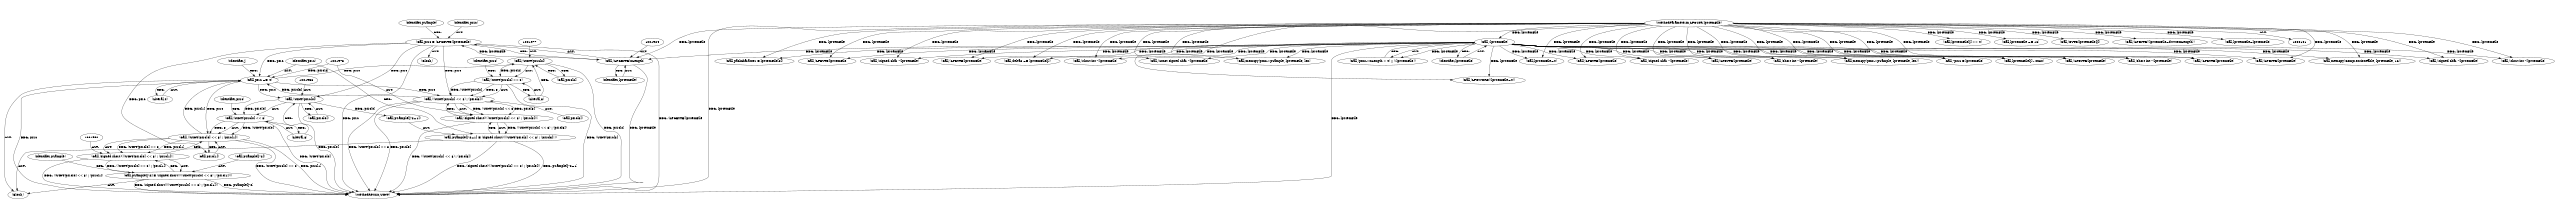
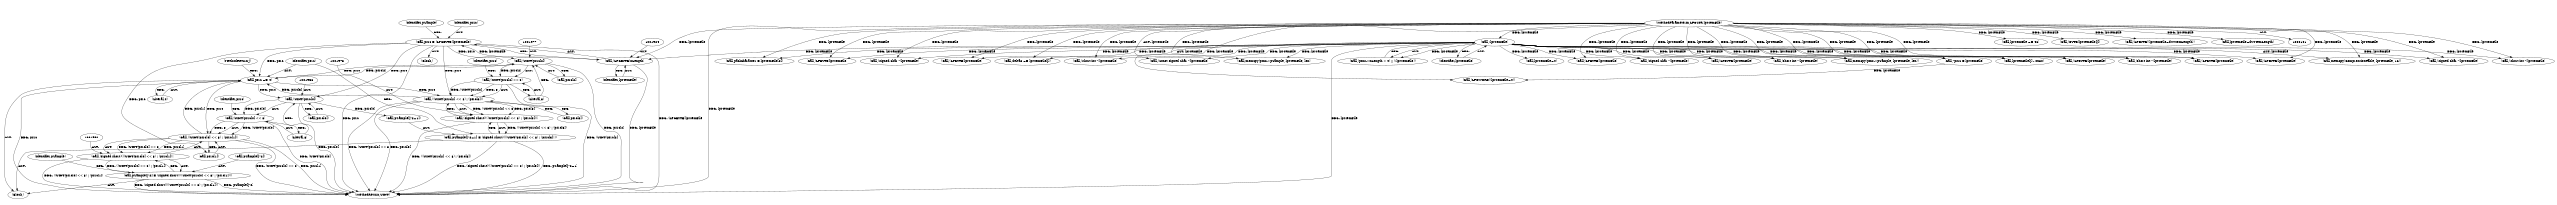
edge "(MethodParameterIn,LPCSTR lpMemFile)" -> "(Call,lpMemFile+4)": removed, label "DDG: lpMemFile"
edge "(MethodParameterIn,LPCSTR lpMemFile)" -> "(Call,(const signed char *)lpMemFile)": label "DDG: lpMemFile" -> "AST: lpMemFile"
node "(Call,lpMemFile[j] >> 4)": removed
node "(Call,lpMemFile += 16)": label "(Call,lpMemFile += 16)" -> "(Call,lpMemFile += 46)"
node "(Call,lpMemFile+lpMemFile)": label "(Call,lpMemFile+lpMemFile)" -> "(Call,lpMemFile+dwMemLength)"
edge "(Call,!lpMemFile)" -> "(Call,delta8 += lpMemFile[j])": label "DDG: lpMemFile" -> "AST: lpMemFile"
edge "(Call,!lpMemFile)" -> "(Call,memcpy(CompressionTable, lpMemFile, 16))": label "DDG: lpMemFile" -> "AST: lpMemFile"
edge "(Call,psrc = (LPCBYTE)lpMemFile)" -> "(Call,(UINT)psrc[2])": added, label "DDG: psrc"
edge "(Call,!lpMemFile)" -> "(Call,(LPDWORD)(lpMemFile+4))": now "(Call,*psrc = lpMemFile)" -> "(Call,(LPDWORD)(lpMemFile+4))"
node "(Identifier,j)": label "(Identifier,j)" -> "(MethodReturn,j)"
edge "1001973" -> "(Call,psrc += 4)": now "(Call,(UINT)psrc[2])" -> "(Call,psrc += 4)"
edge "(Call,psrc[2])" -> "(Call,(UINT)psrc[2])": label "CFG: " -> "AST: "
edge "(Call,((UINT)psrc[2] << 8) | (psrc[3]))" -> "(Call,psrc[3])": added, label "CFG:"
edge "(Call,psrc[3])" -> "(Call,((UINT)psrc[2] << 8) | (psrc[3]))": label "AST: " -> "DDG: "
edge "(Call,(signed short)(((UINT)psrc[0] << 8) | (psrc[1])))" -> "(Call,((UINT)psrc[0] << 8) | (psrc[1]))": label "CFG: " -> "AST: "
